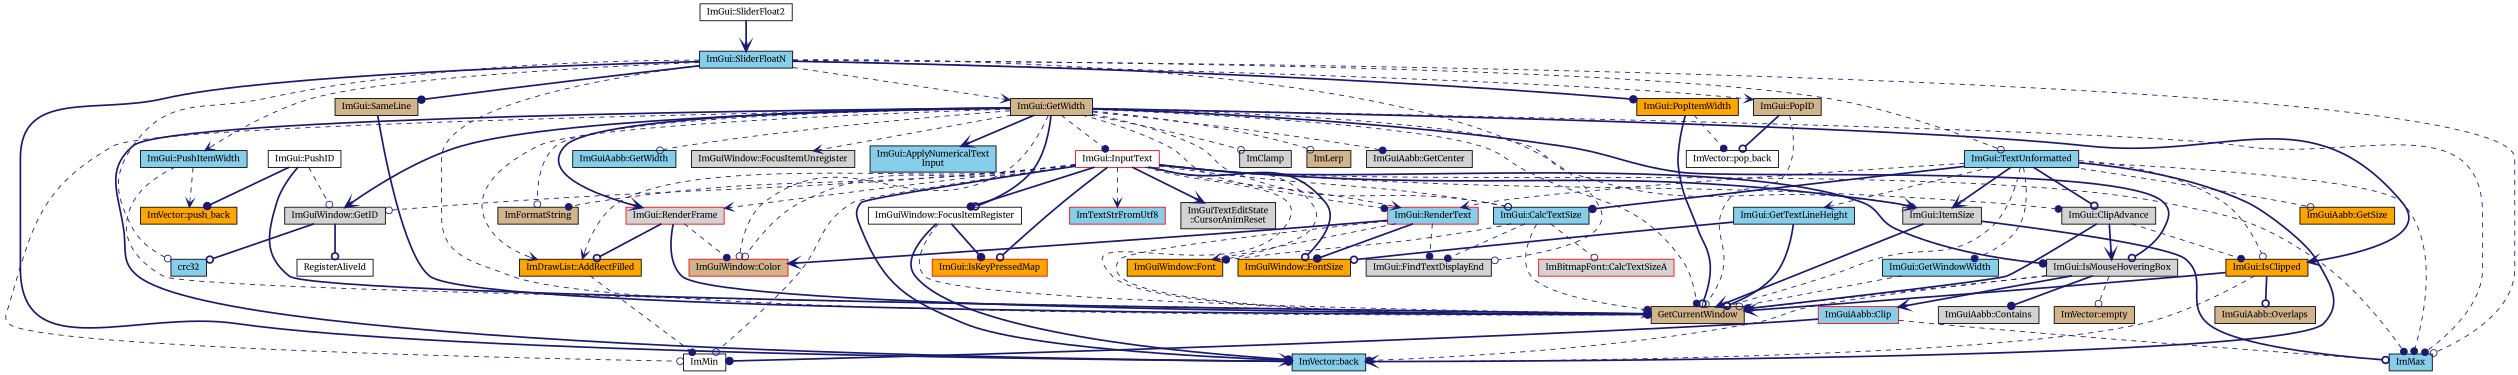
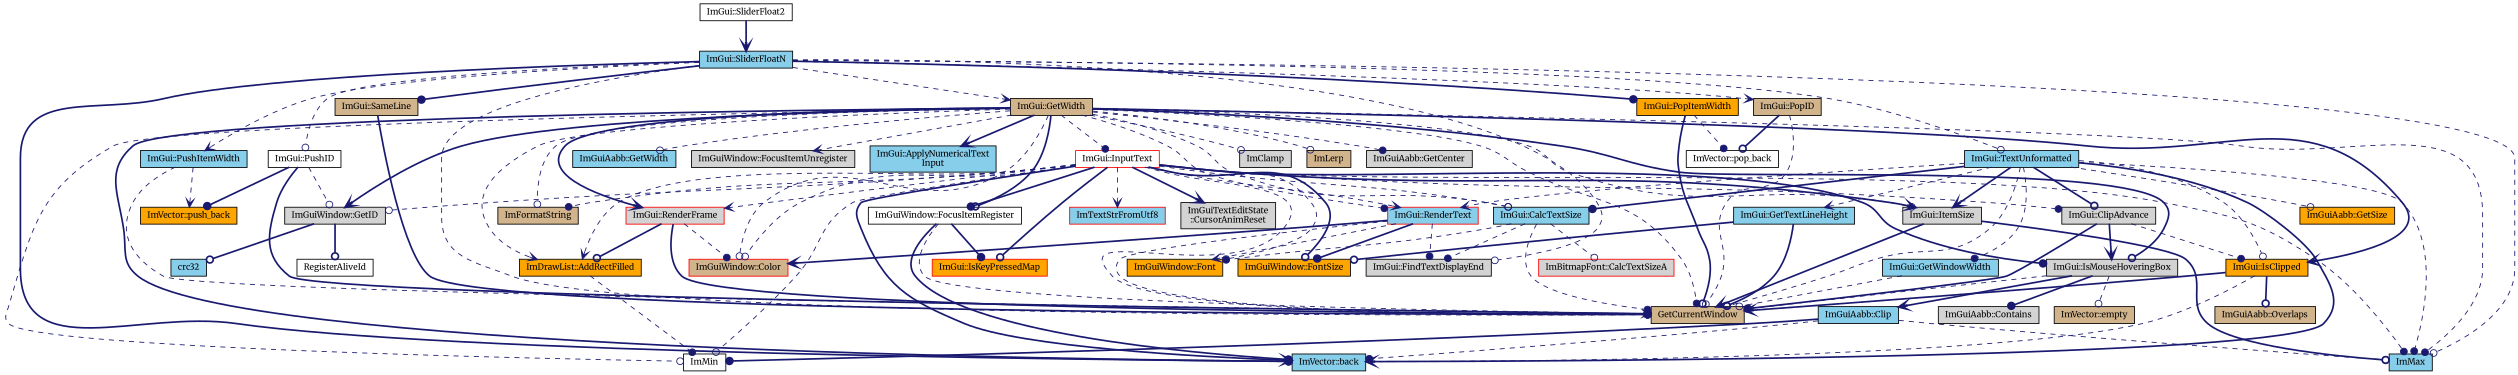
edge "ImGui::SliderFloatN" -> "crc32": now "ImGui::SliderFloatN" -> "ImGui::PushID"
node "ImGuiAabb::Clip": color red -> black
edge "ImGui::IsMouseHoveringBox" -> "ImVector::back": now "ImGuiAabb::Clip" -> "ImVector::back"
